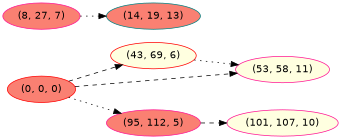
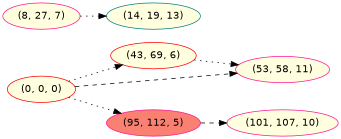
node "(8, 27, 7)": fillcolor salmon -> lightyellow
node "(14, 19, 13)": fillcolor salmon -> lightyellow
edge "(0, 0, 0)" -> "(43, 69, 6)": style dashed -> dotted
node "(0, 0, 0)": fillcolor salmon -> lightyellow
